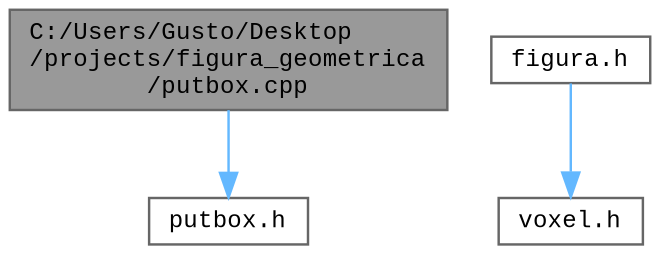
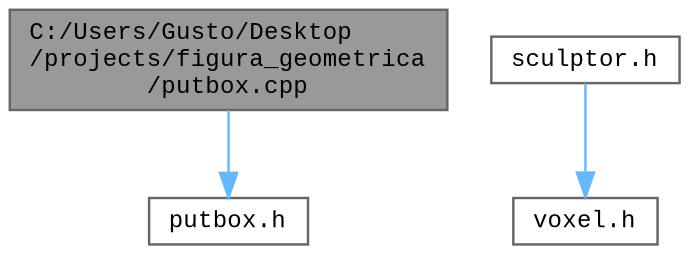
node "figura.h": label "figura.h" -> "sculptor.h"
